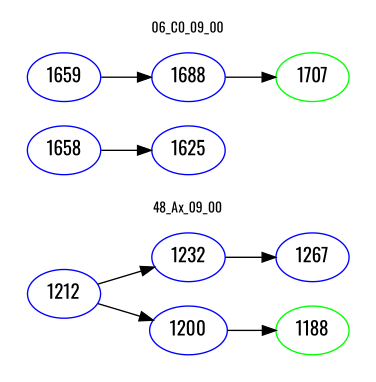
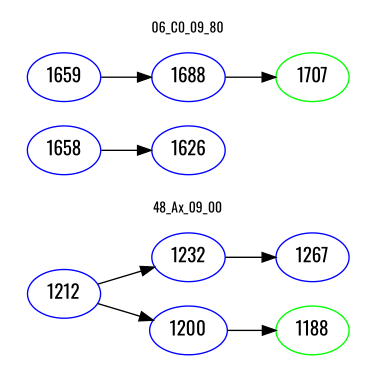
cluster "06_C0_09_00": label "06_C0_09_00" -> "06_C0_09_80"
node "1625": label "1625" -> "1626"
